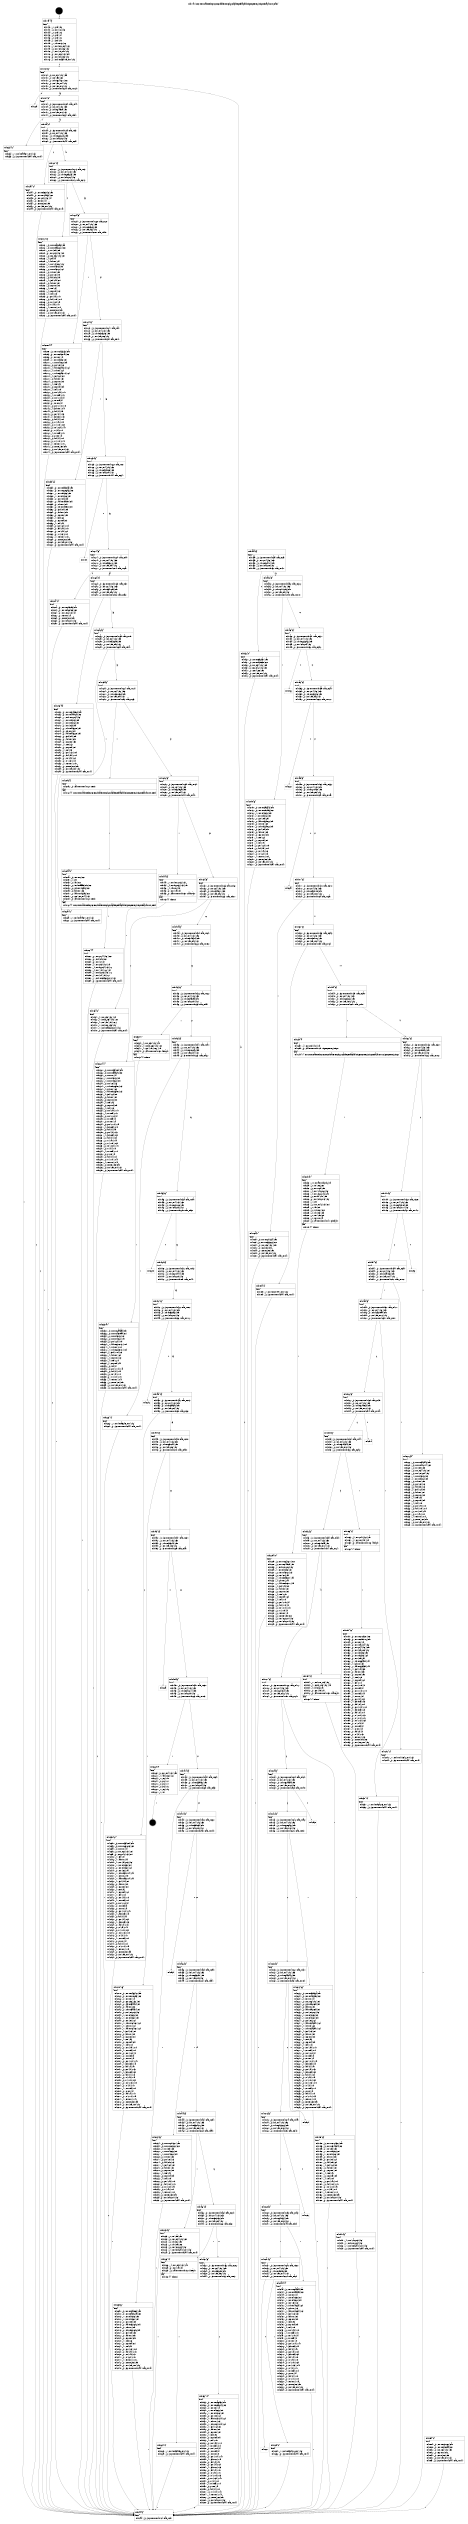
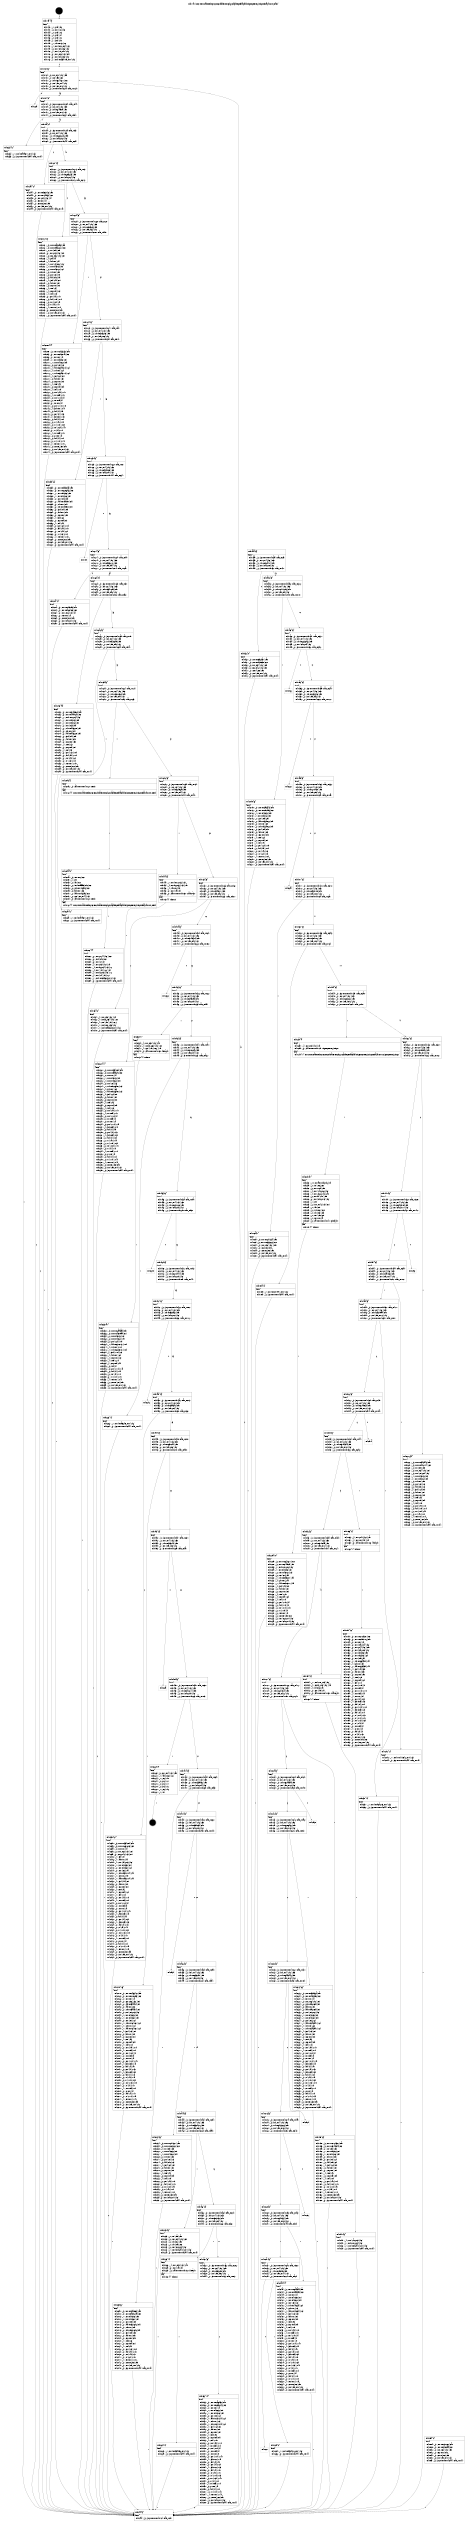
node "0x402882": added
